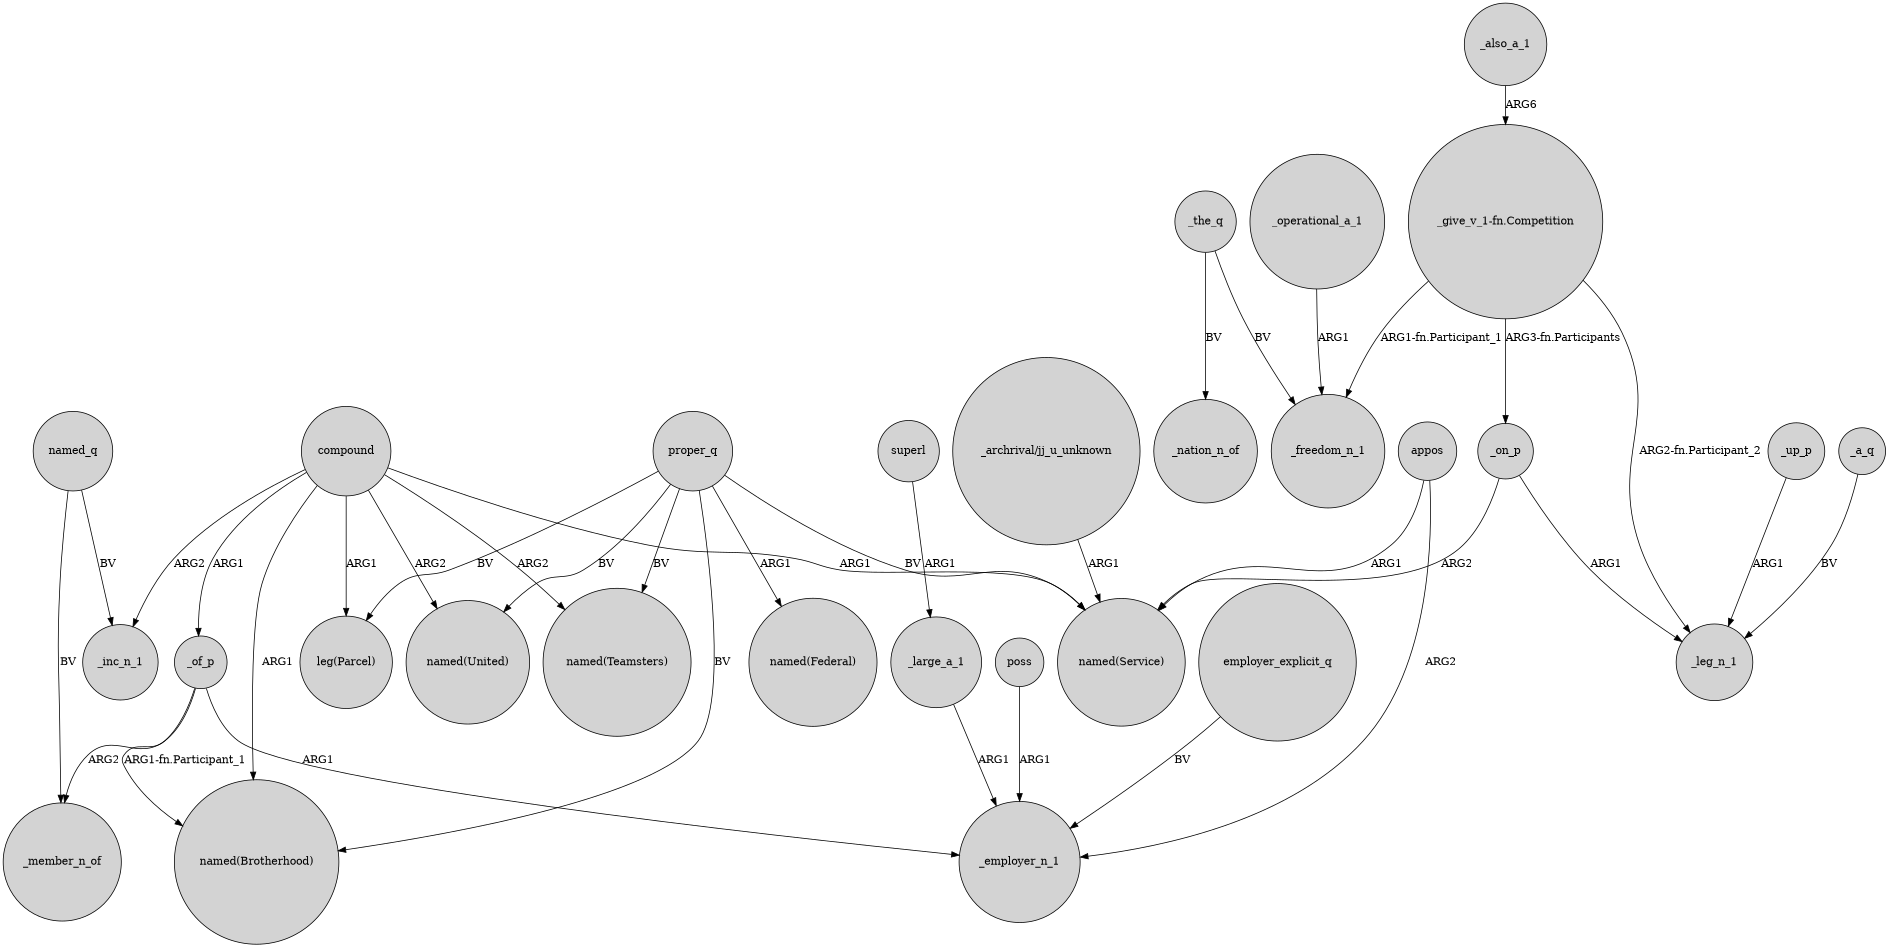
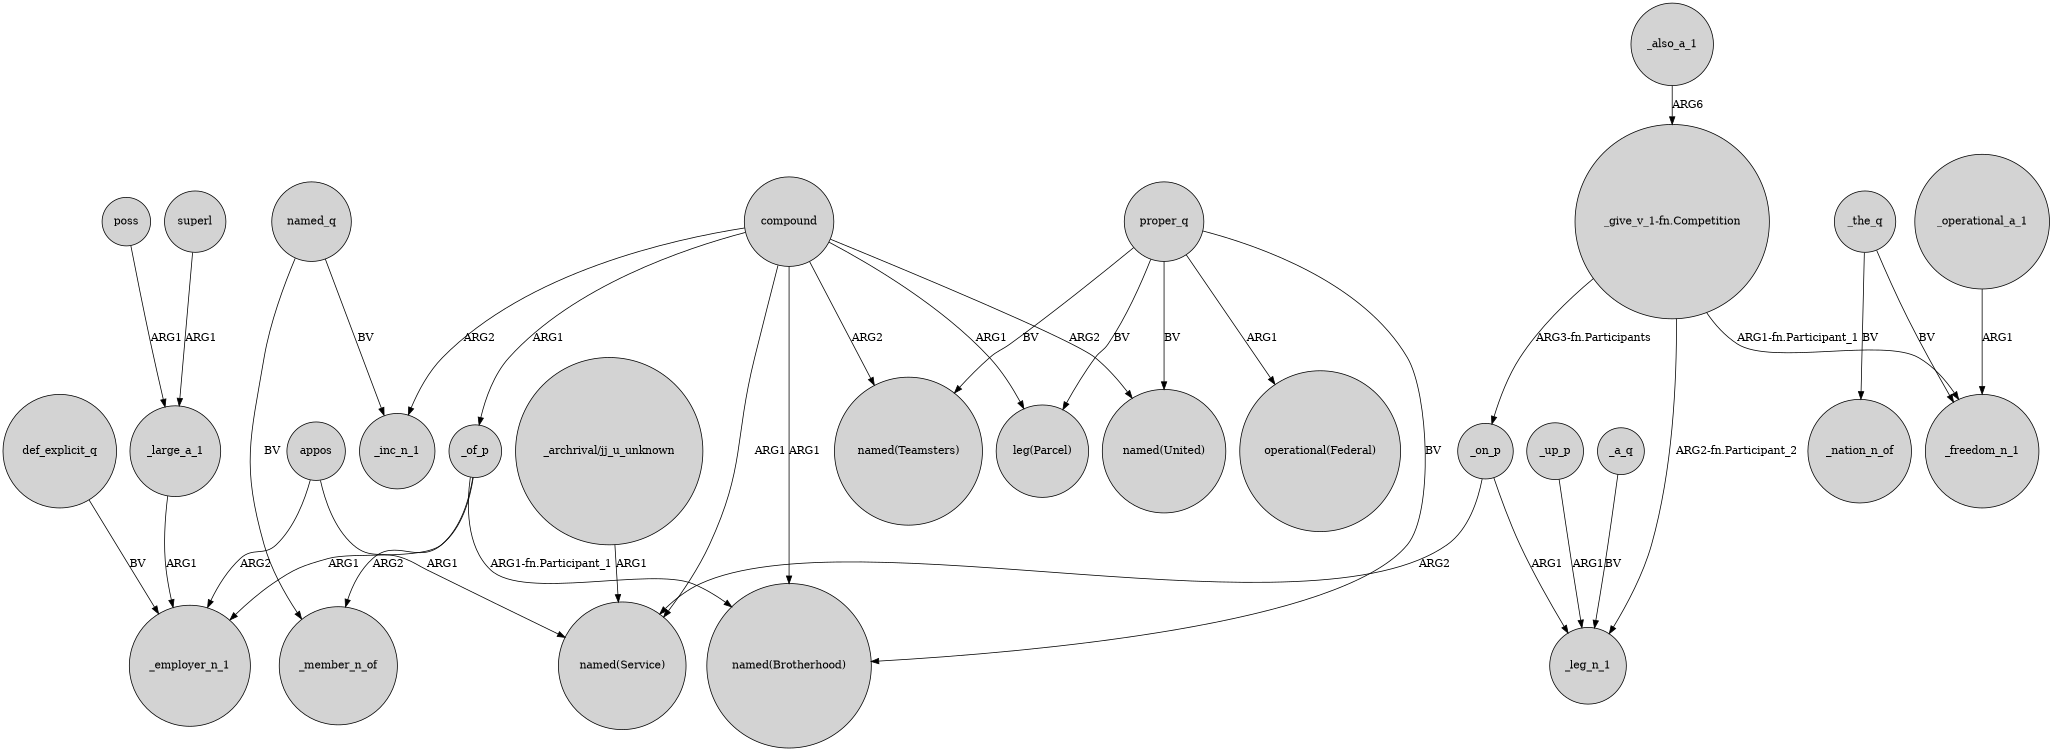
edge "proper_q" -> "named(Service)": removed, label "BV"
node "named(Federal)": label "named(Federal)" -> "operational(Federal)"
node "employer_explicit_q": label "employer_explicit_q" -> "def_explicit_q"
edge "poss" -> "_employer_n_1": now "poss" -> "_large_a_1"
